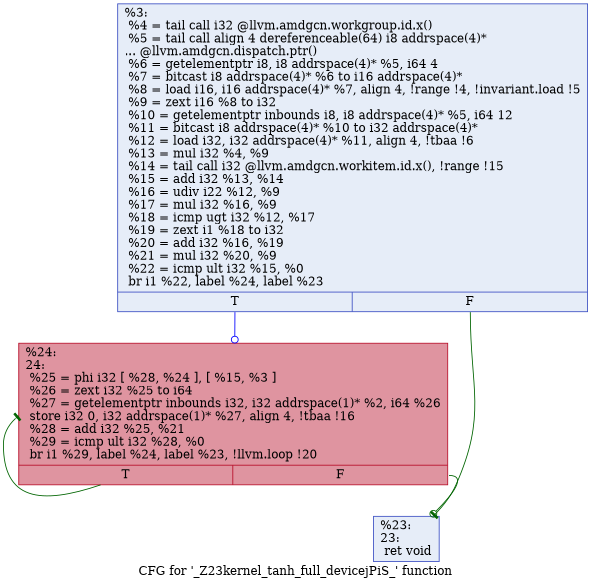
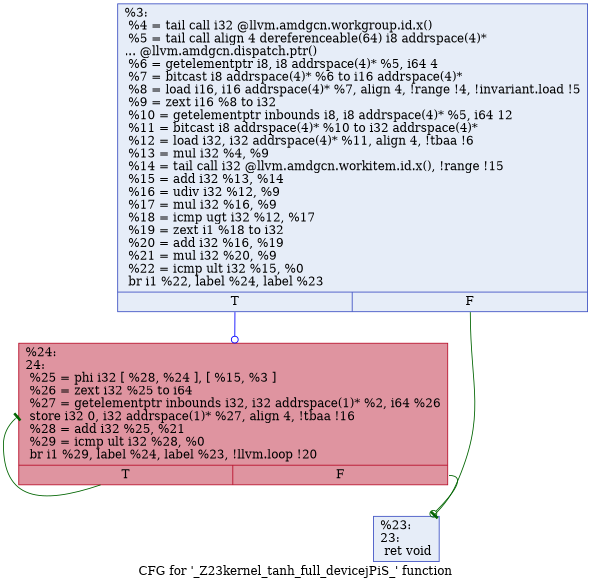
node "%3:": text "%16 = udiv i22 %12, %9" -> "%16 = udiv i32 %12, %9"
